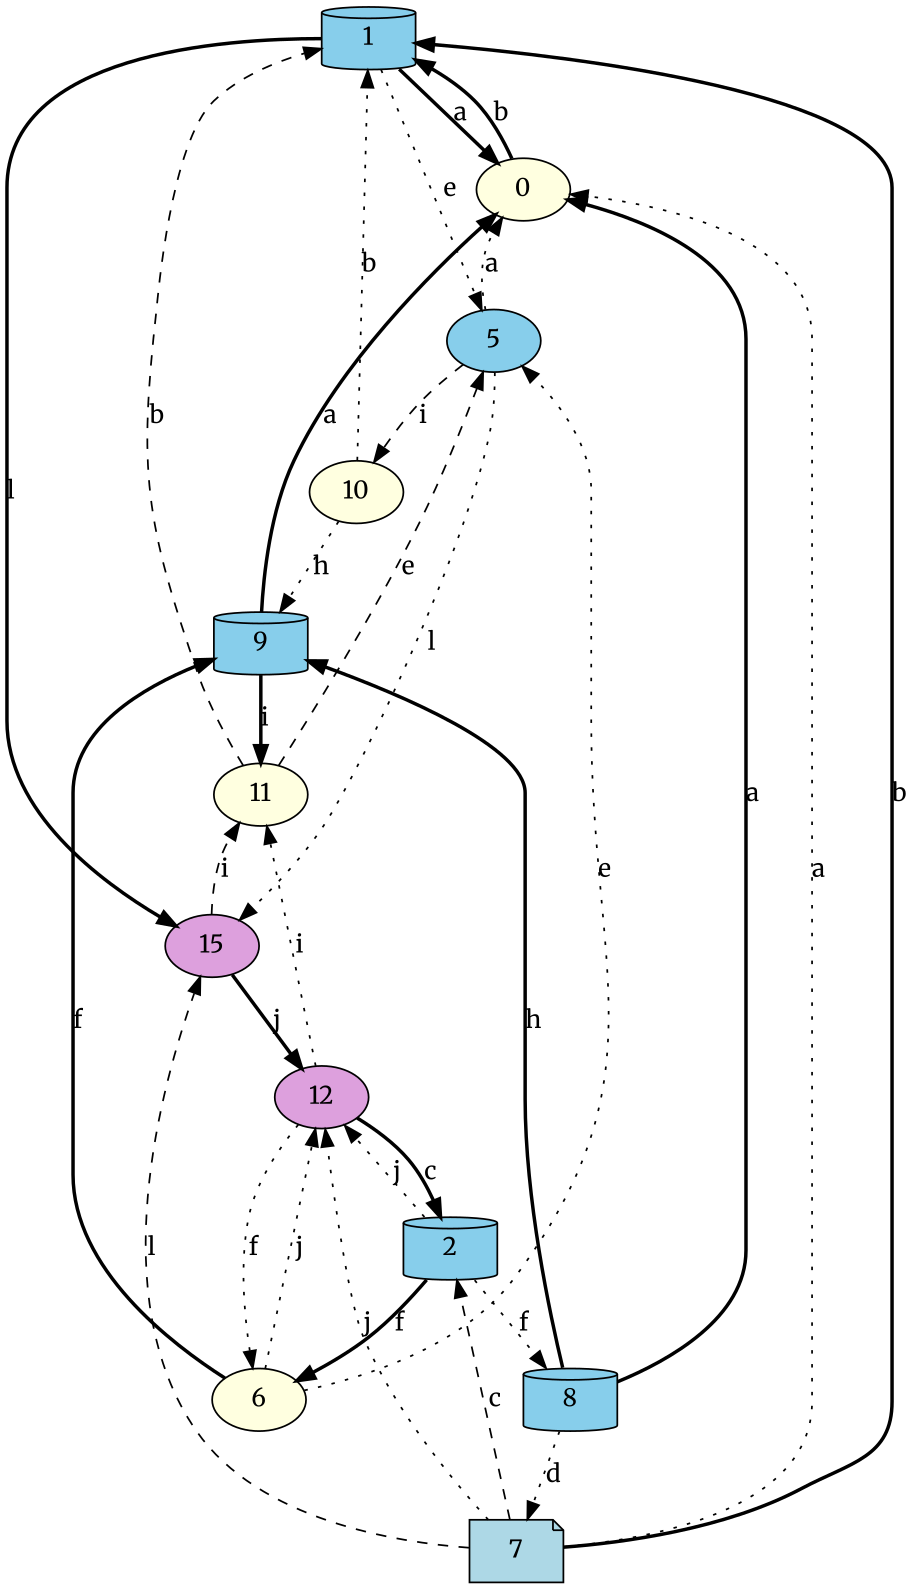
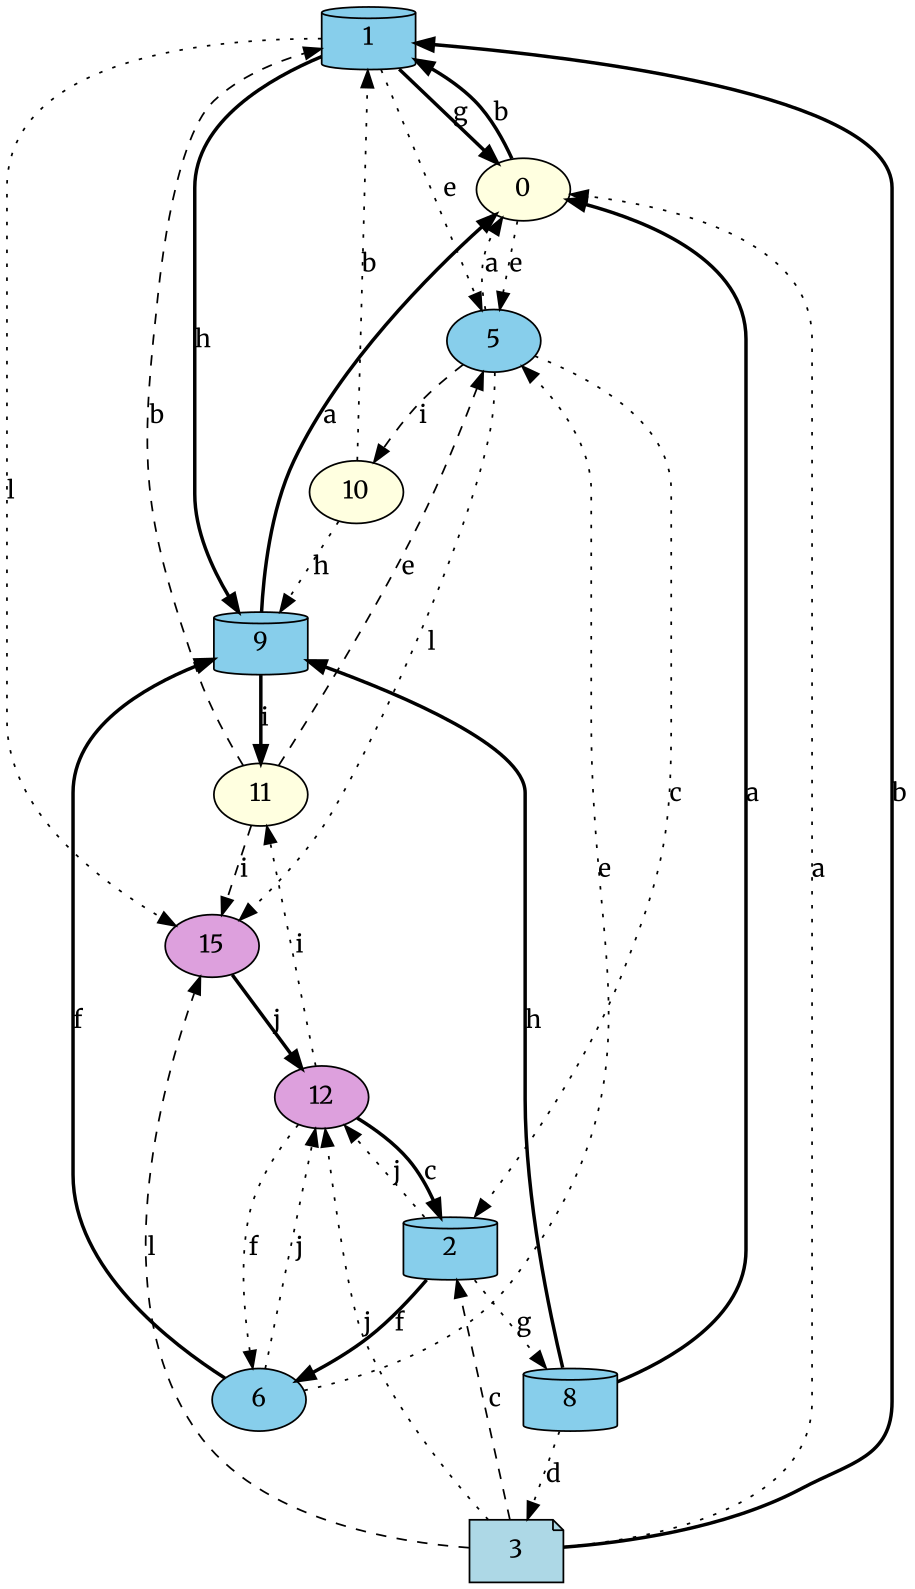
edge "1" -> "0": label "a" -> "g"
edge "0" -> "5": added, label "e"
edge "1" -> "9": added, label "h"
edge "1" -> "15": style bold -> dotted
edge "5" -> "2": added, label "c"
edge "15" -> "11": reversed
edge "2" -> "8": label "f" -> "g"
node "6": fillcolor lightyellow -> skyblue
node "7": label "7" -> "3"
